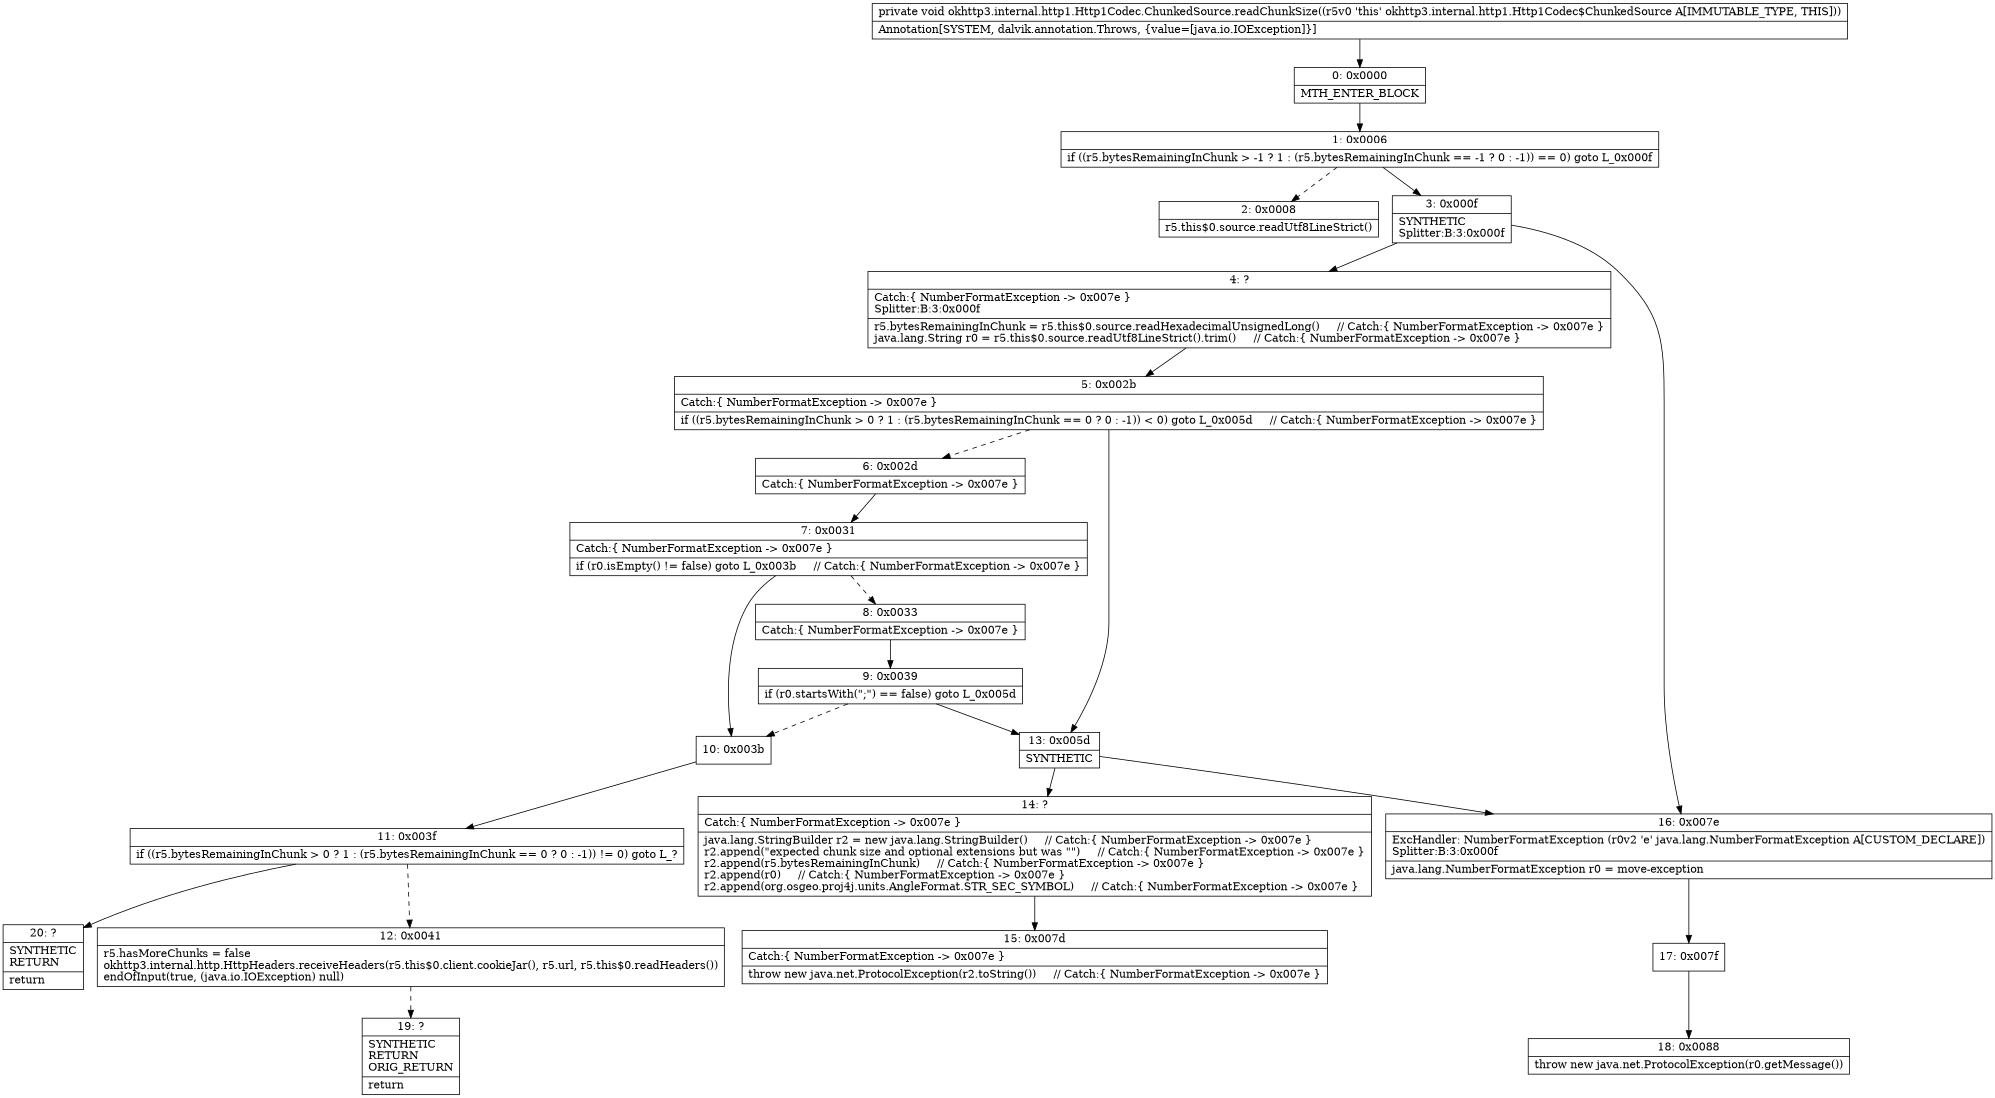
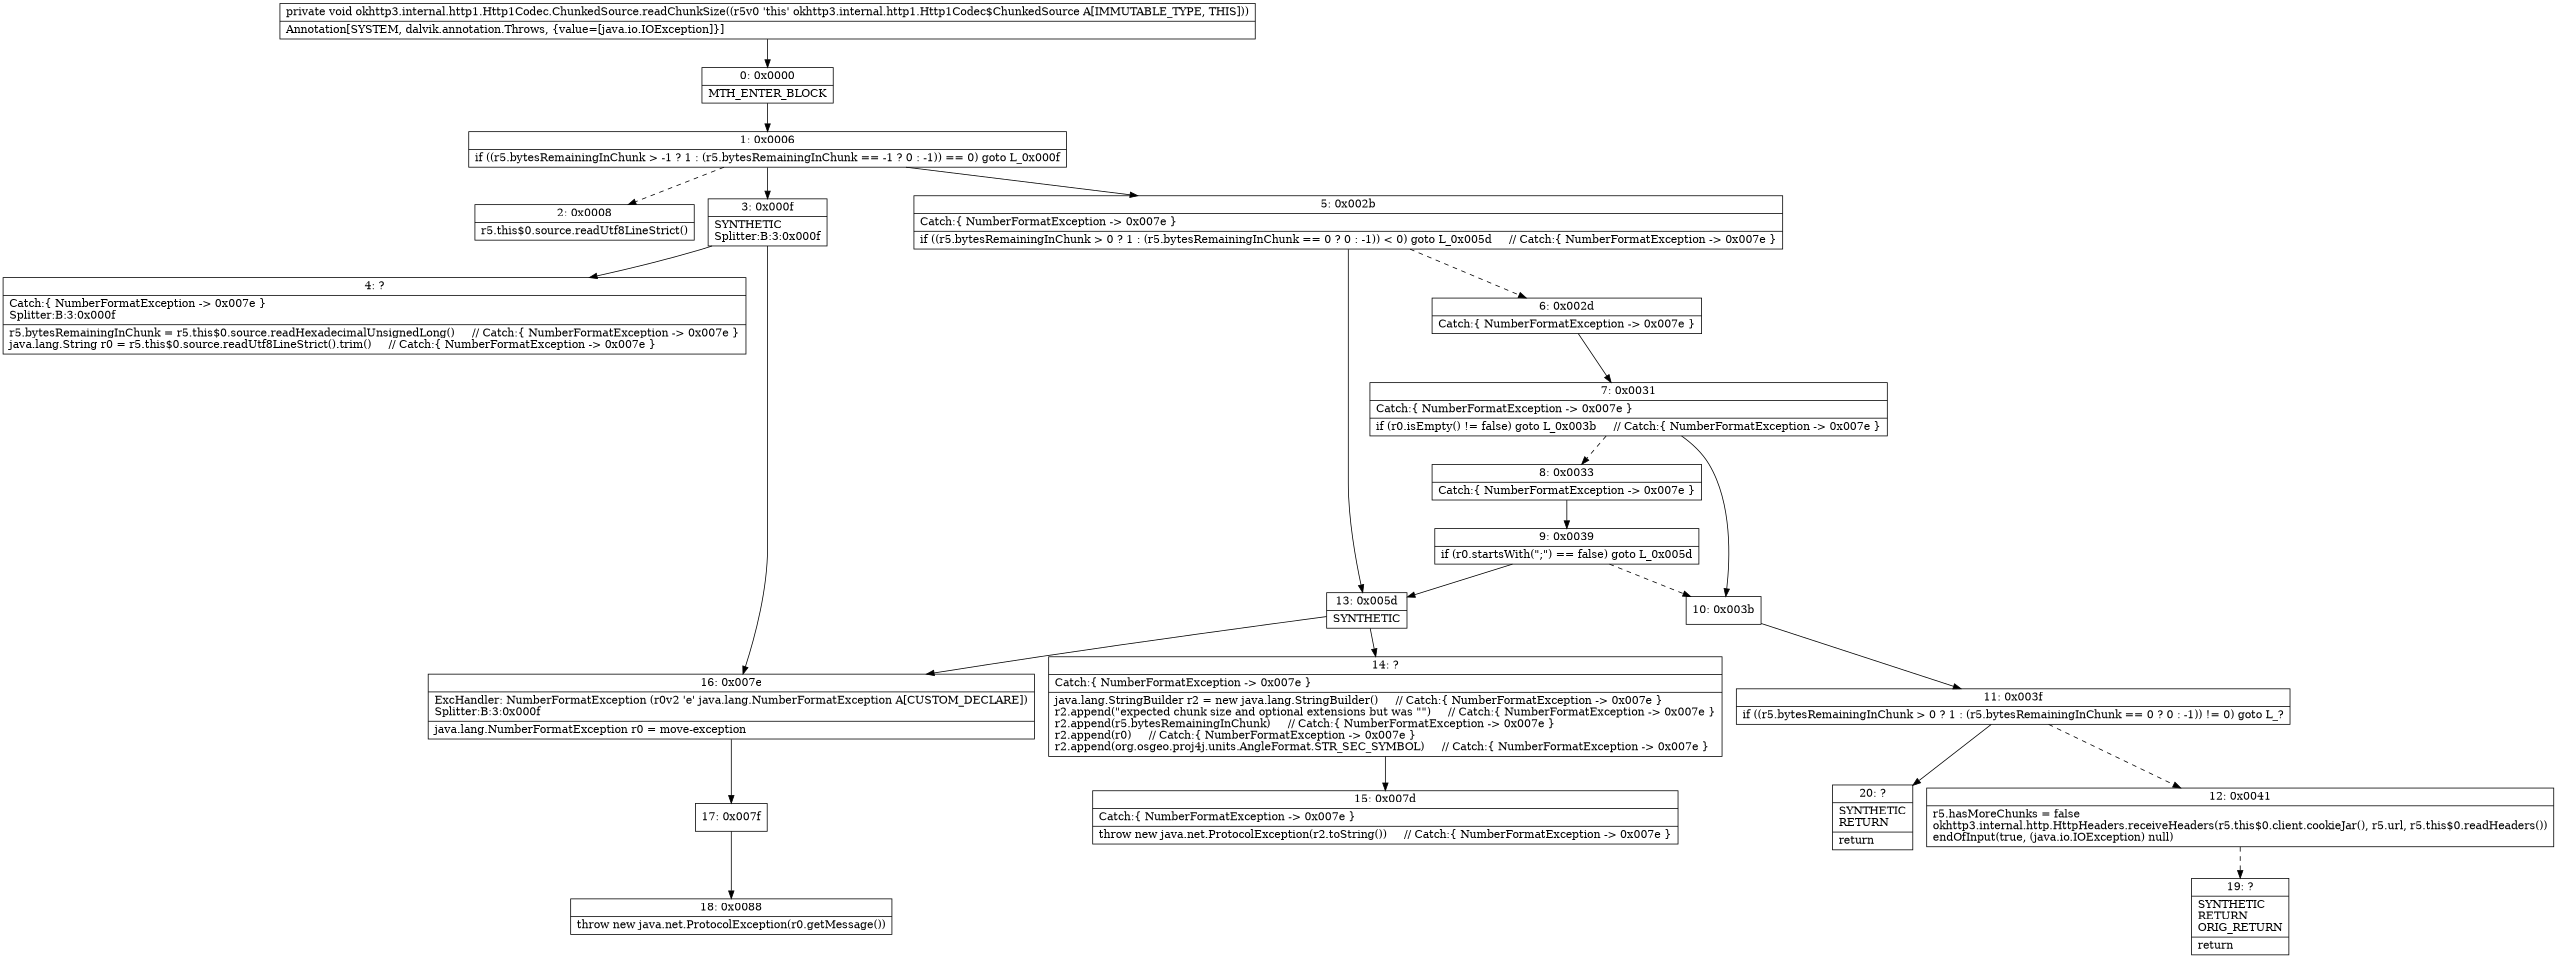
edge "4: ?" -> "5: 0x002b": now "1: 0x0006" -> "5: 0x002b"
